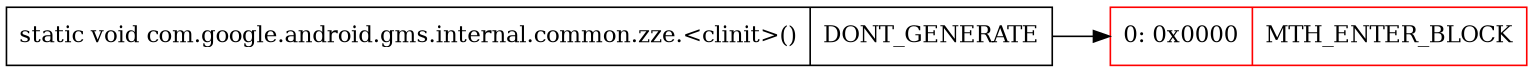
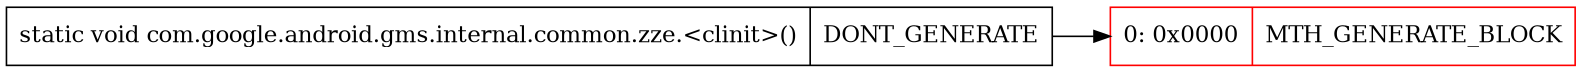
node "0: 0x0000": text "MTH_ENTER_BLOCK" -> "MTH_GENERATE_BLOCK"
